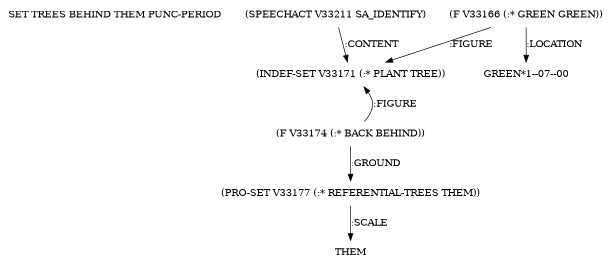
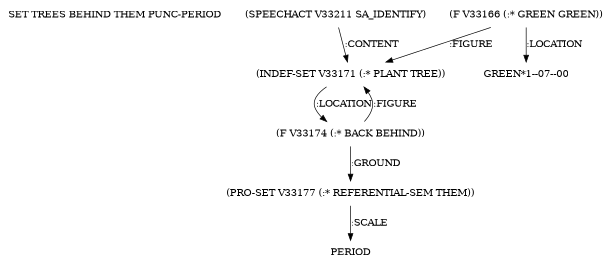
edge "(INDEF-SET V33171 (:* PLANT TREE))" -> "(F V33174 (:* BACK BEHIND))": added, label ":LOCATION"
node "(PRO-SET V33177 (:* REFERENTIAL-TREES THEM))": label "(PRO-SET V33177 (:* REFERENTIAL-TREES THEM))" -> "(PRO-SET V33177 (:* REFERENTIAL-SEM THEM))"
node "THEM": label "THEM" -> "PERIOD"
